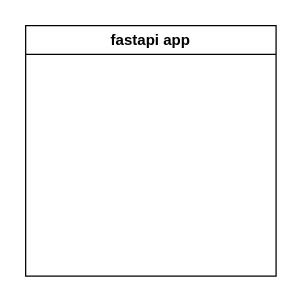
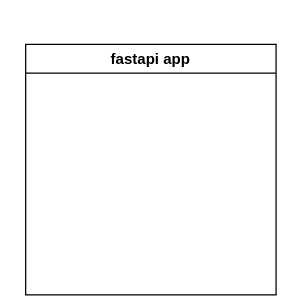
node "fastapi app": moved (151, 151) -> (151, 169)
